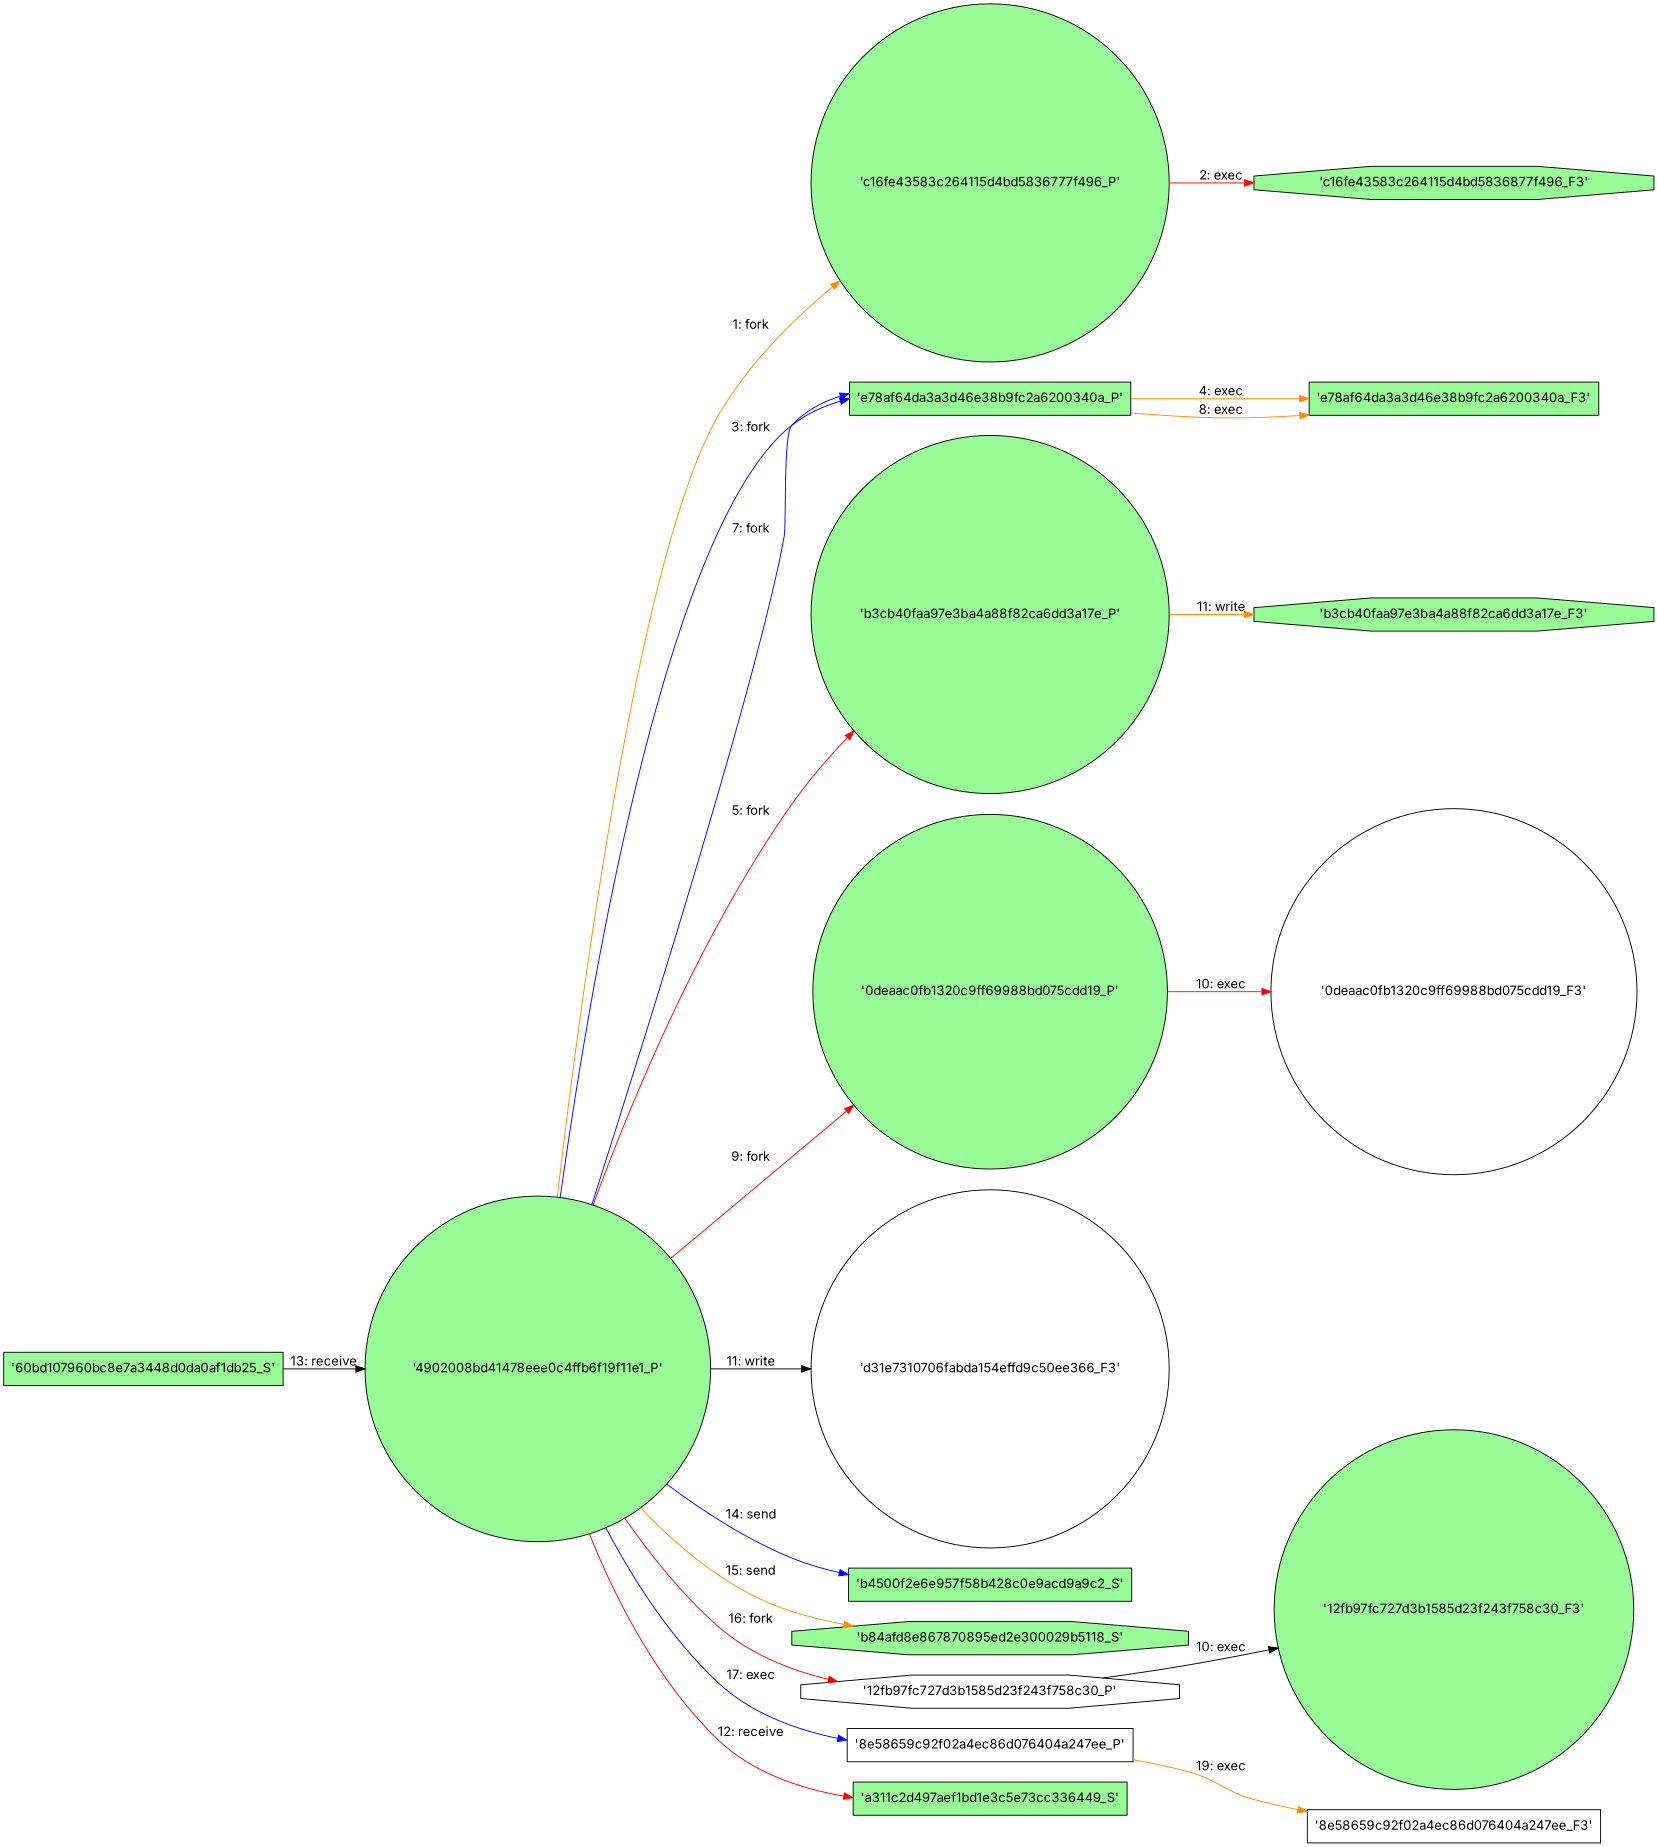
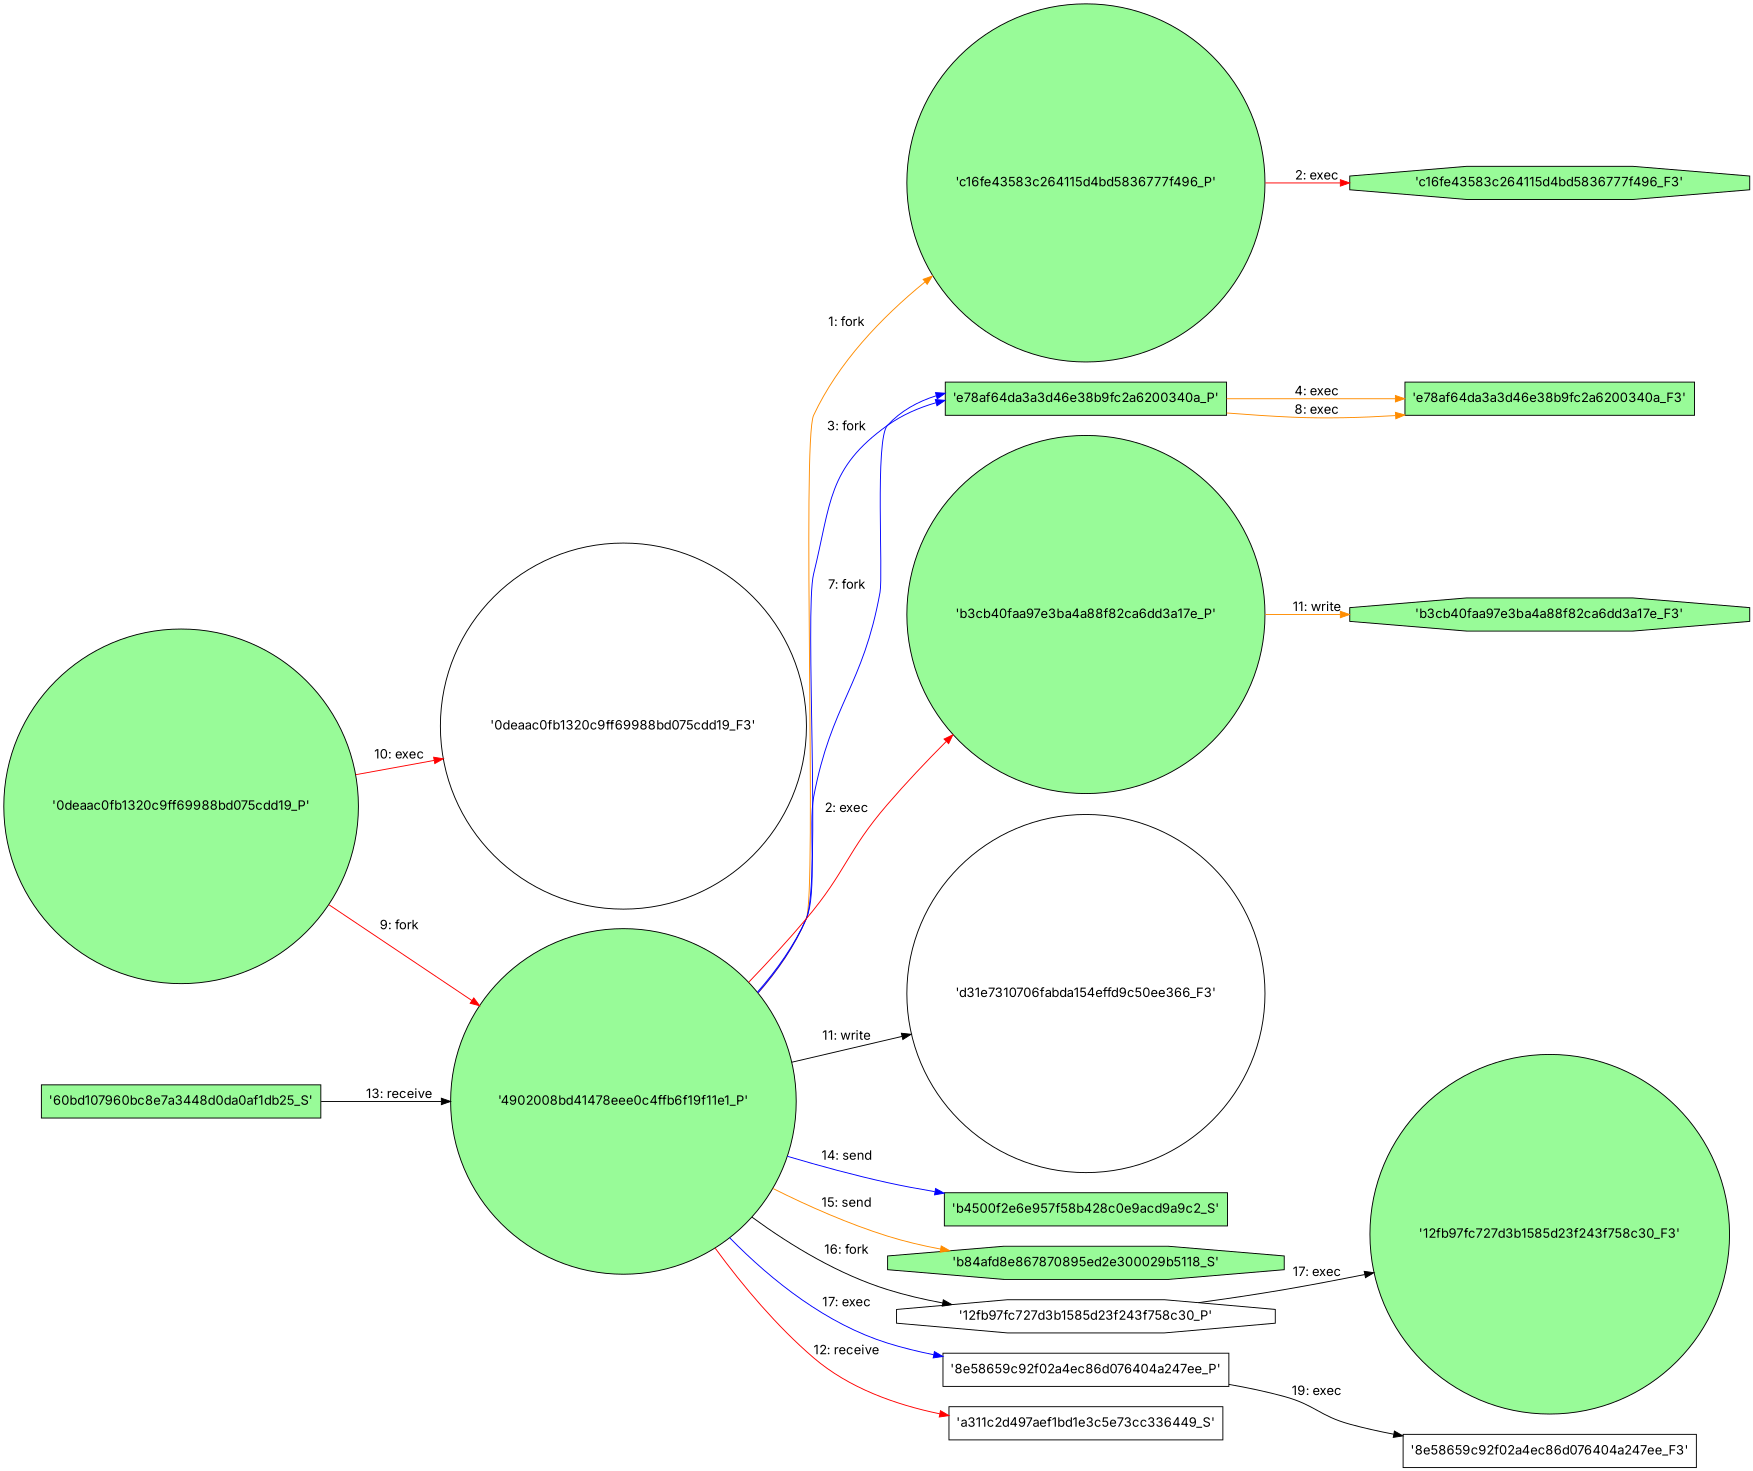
node "'c16fe43583c264115d4bd5836877f496_F3'": label "'c16fe43583c264115d4bd5836877f496_F3'" -> "'c16fe43583c264115d4bd5836777f496_F3'"
edge "'4902008bd41478eee0c4ffb6f19f11e1_P'" -> "'b3cb40faa97e3ba4a88f82ca6dd3a17e_P'": label "5: fork" -> "2: exec"
edge "'4902008bd41478eee0c4ffb6f19f11e1_P'" -> "'0deaac0fb1320c9ff69988bd075cdd19_P'": reversed
edge "'4902008bd41478eee0c4ffb6f19f11e1_P'" -> "'12fb97fc727d3b1585d23f243f758c30_P'": color red -> black
edge "'12fb97fc727d3b1585d23f243f758c30_P'" -> "'12fb97fc727d3b1585d23f243f758c30_F3'": label "10: exec" -> "17: exec"
edge "'8e58659c92f02a4ec86d076404a247ee_P'" -> "'8e58659c92f02a4ec86d076404a247ee_F3'": color darkorange -> black
node "'a311c2d497aef1bd1e3c5e73cc336449_S'": fillcolor palegreen -> white
